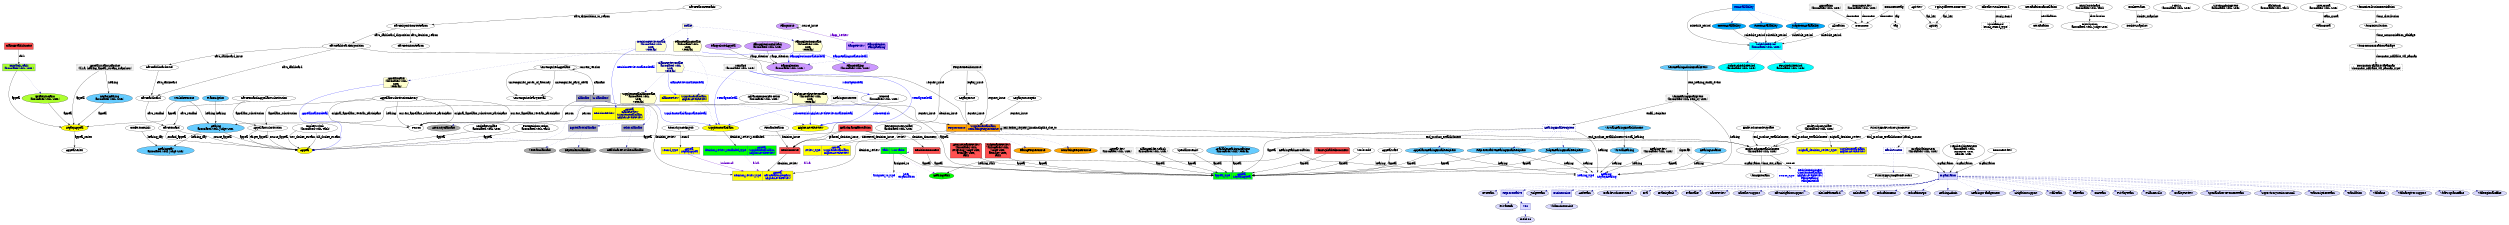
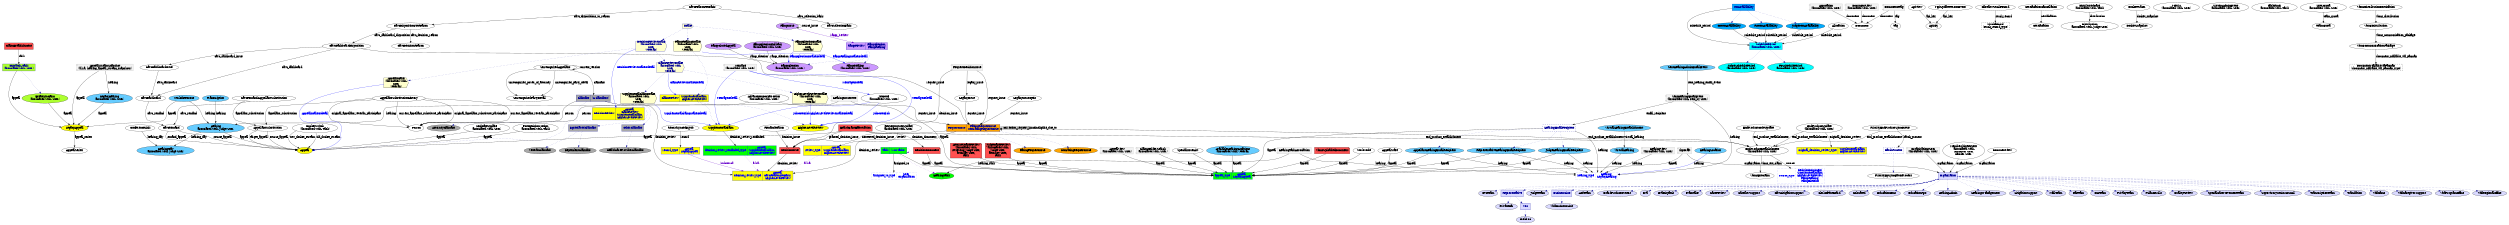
node "CavcSelectionBasis": added
edge "DecisionReviewIntake (associated with: User, Veteran)" -> "ClaimReviewIntake (associated with: User, Veteran)": added
node "RequestIssue": text "SupplementalClaim," -> "RatingRequestIssue,"
edge "HearingLocation" -> "hearing_type": color black -> #0000ff
